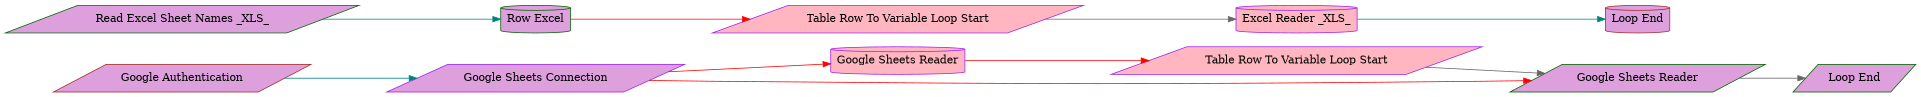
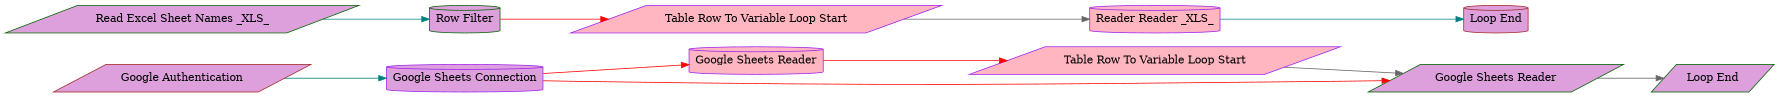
node "Row Excel": label "Row Excel" -> "Row Filter"
node "Excel Reader _XLS_": label "Excel Reader _XLS_" -> "Reader Reader _XLS_"
node "Google Sheets Connection": shape parallelogram -> cylinder
